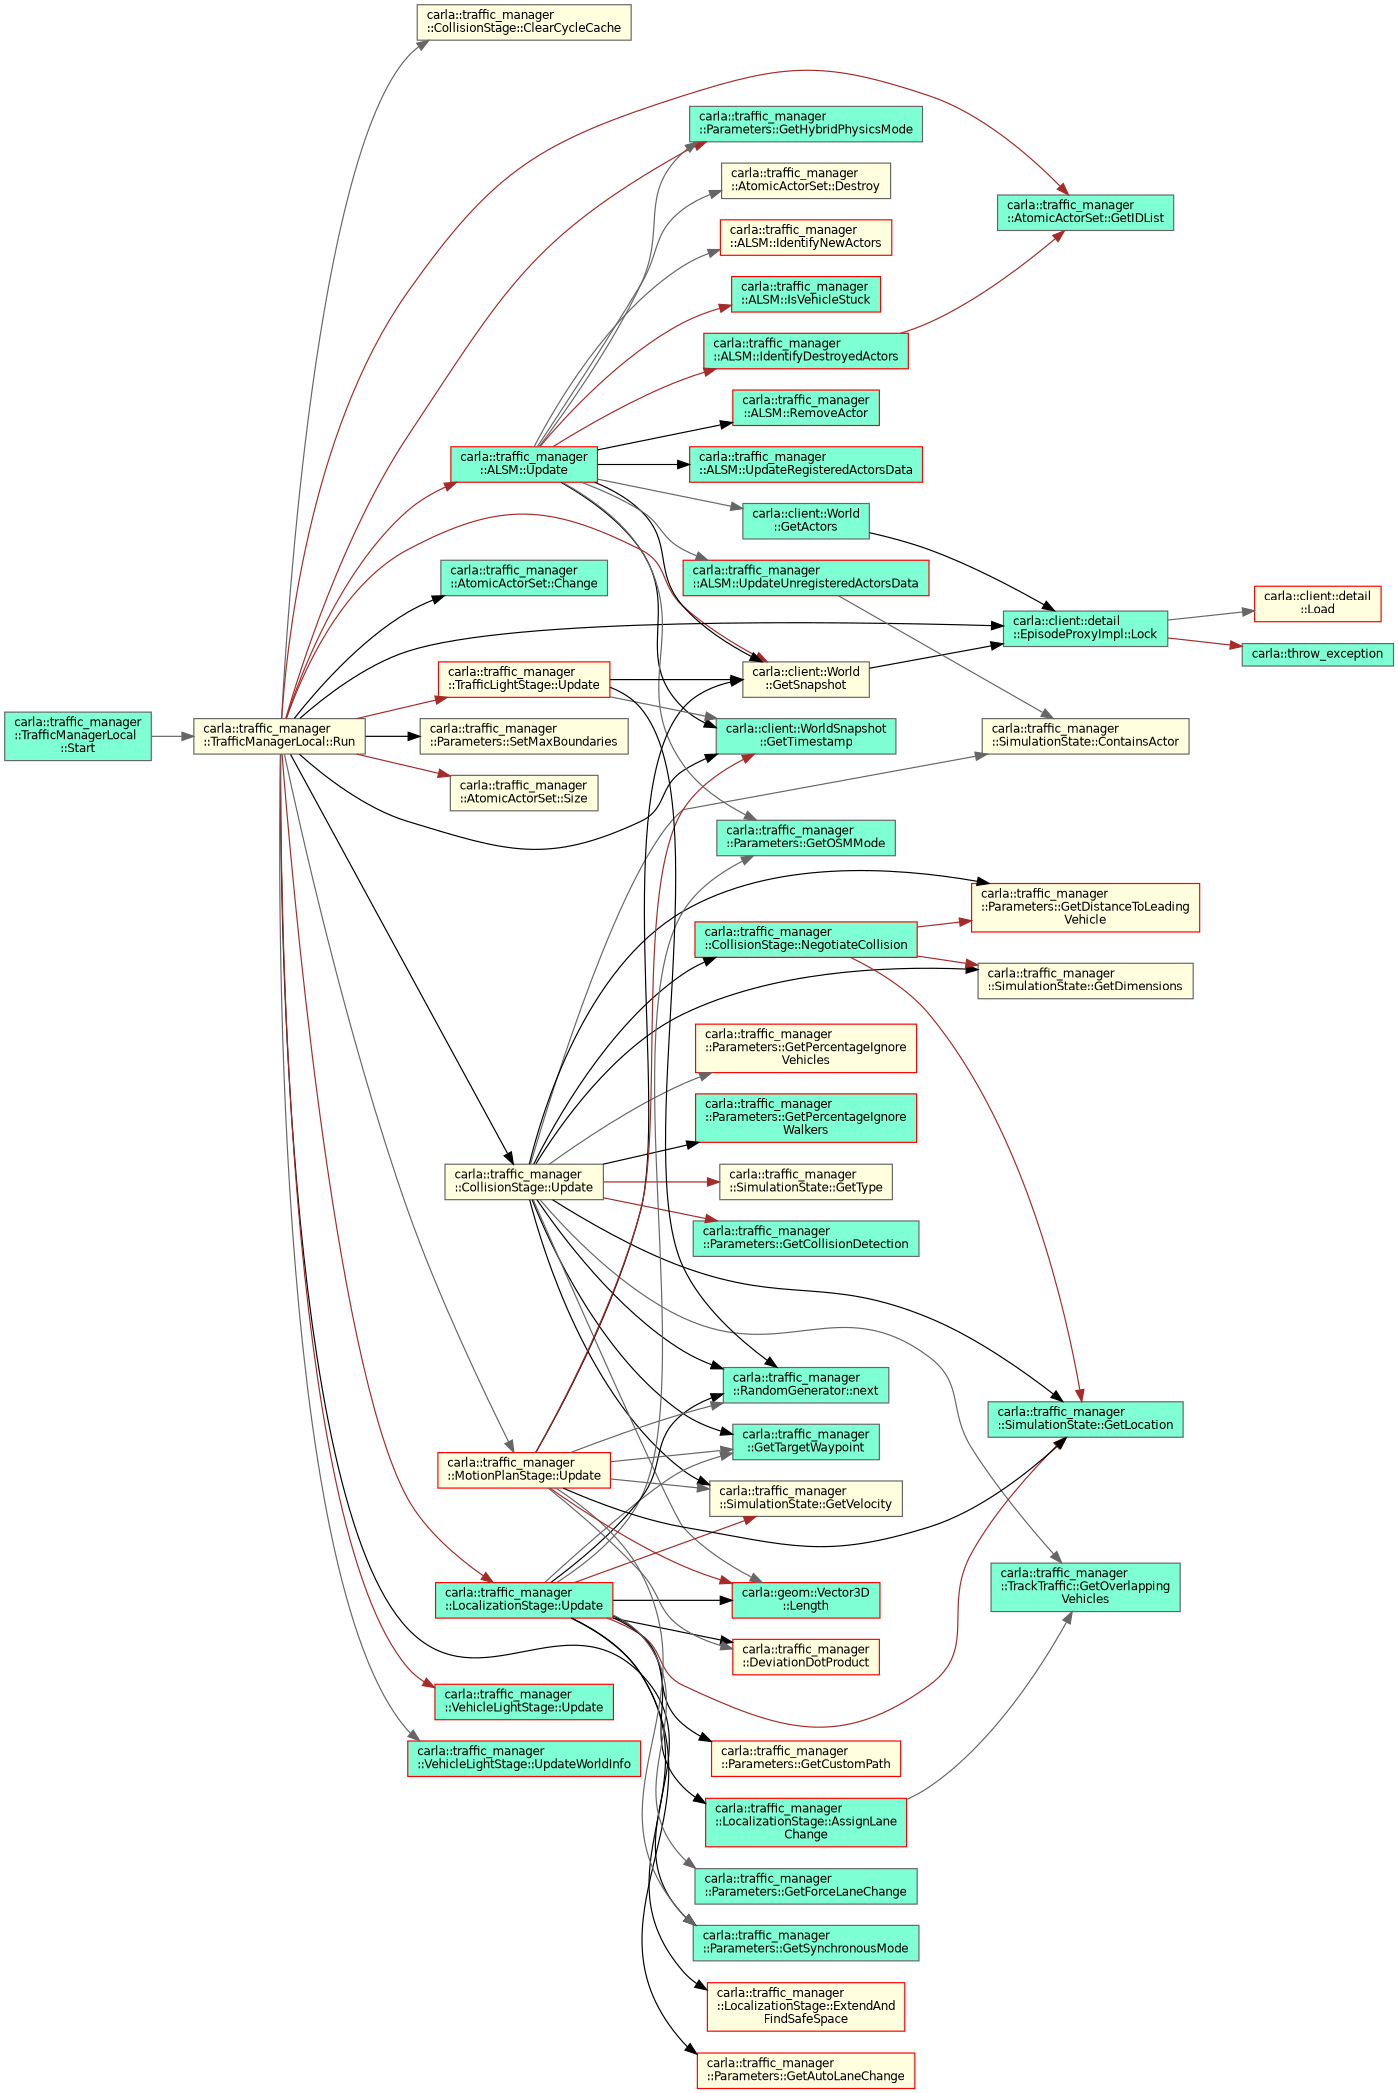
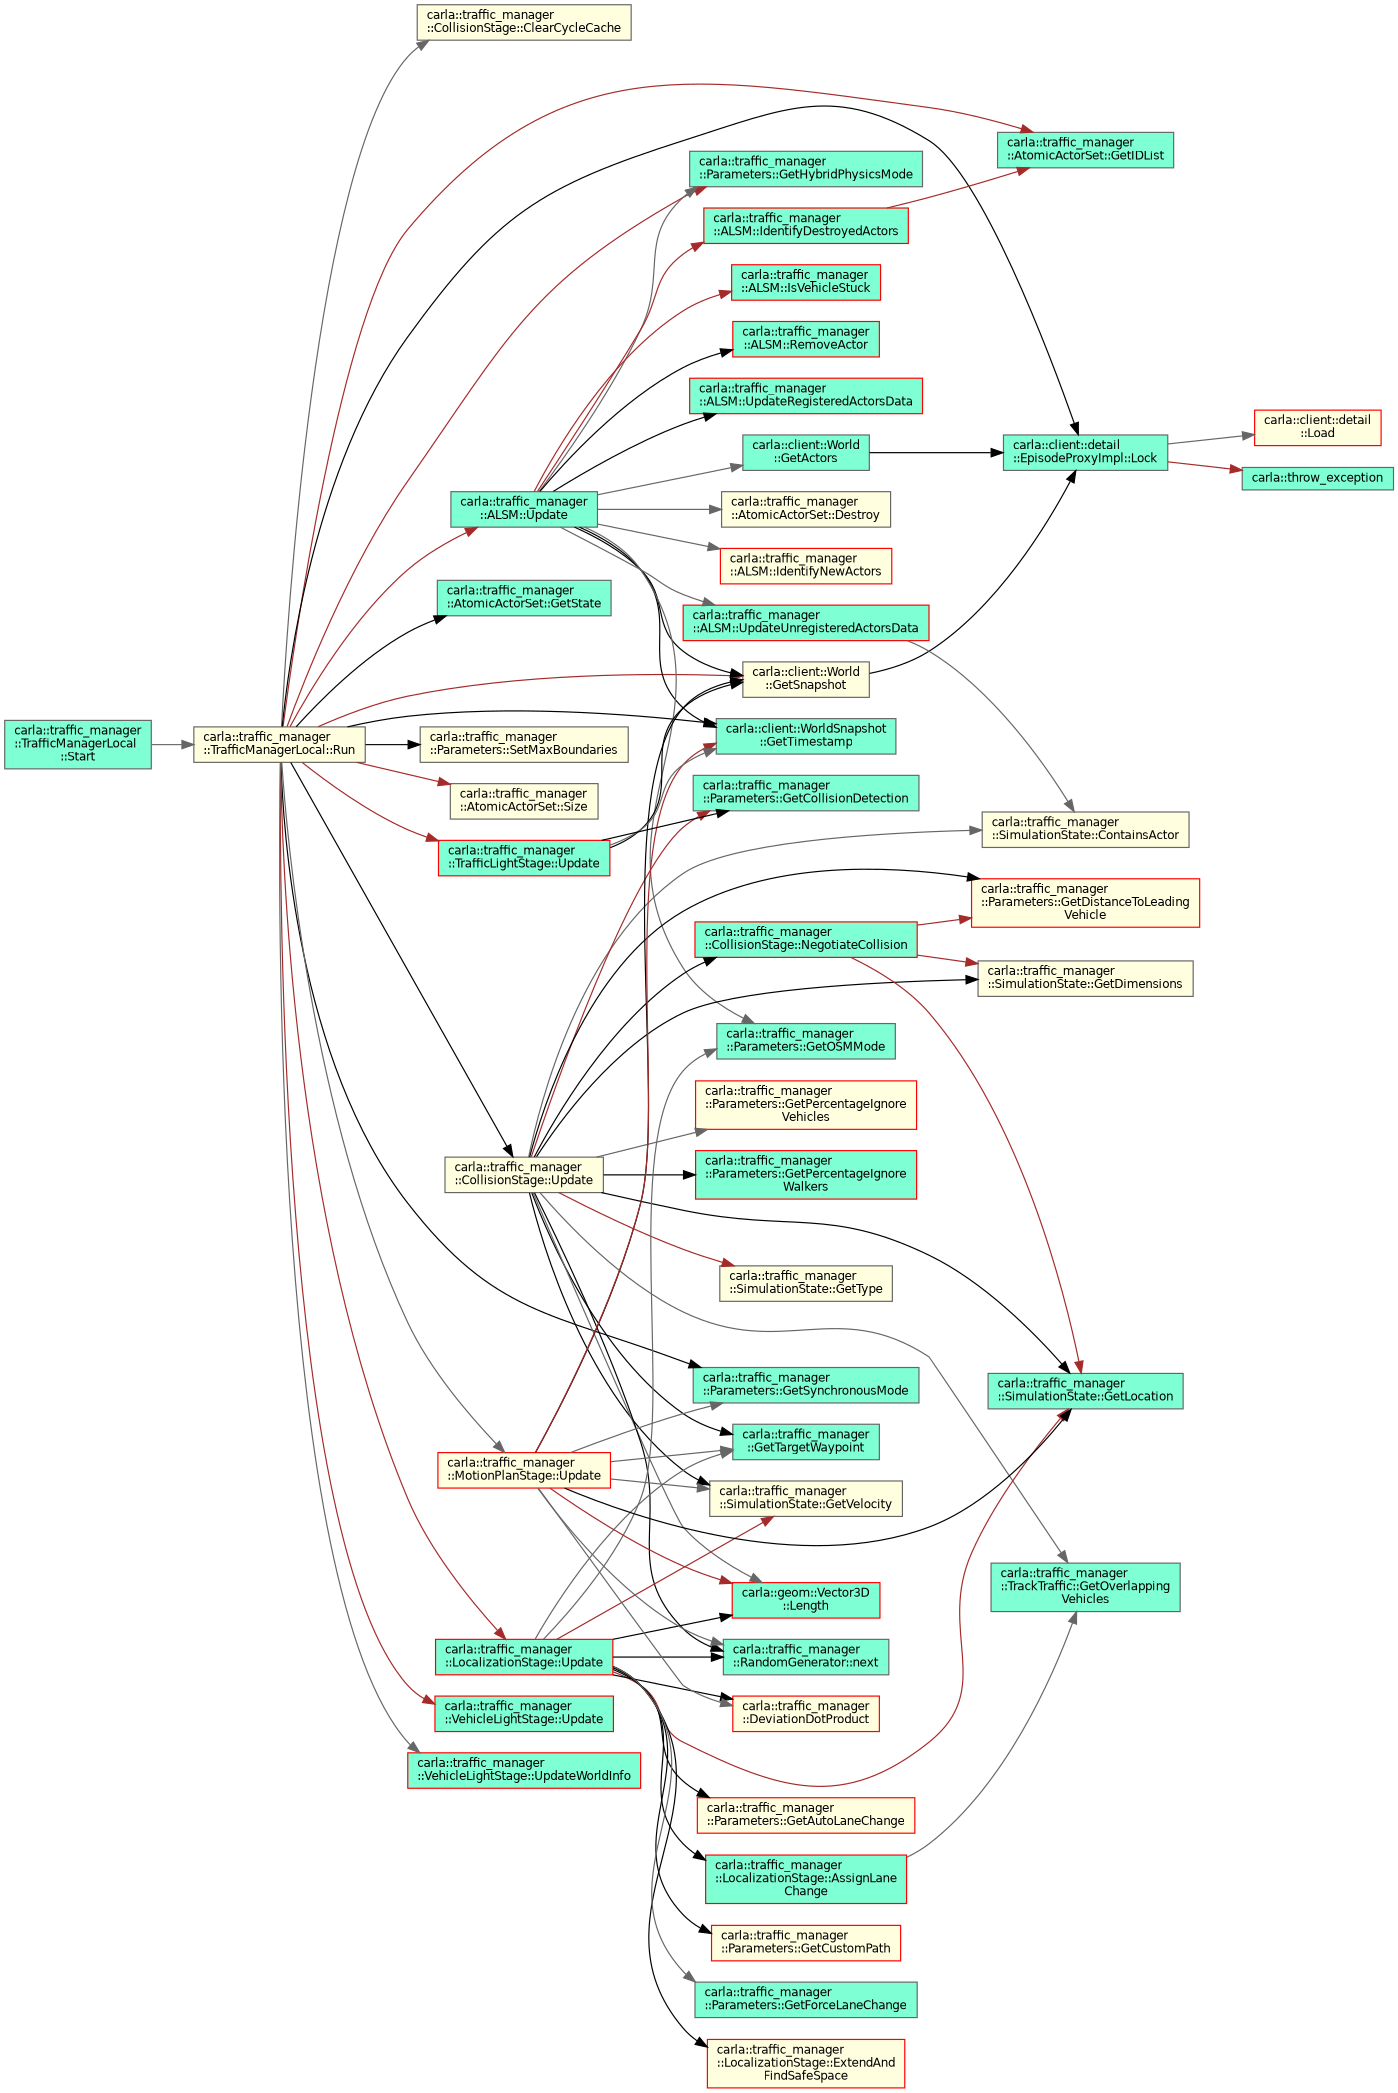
node "carla::traffic_manager ::ALSM::Update": color red -> grey40
node "carla::traffic_manager ::AtomicActorSet::Change": label "carla::traffic_manager ::AtomicActorSet::Change" -> "carla::traffic_manager ::AtomicActorSet::GetState"
node "carla::traffic_manager ::TrafficLightStage::Update": fillcolor lightyellow -> aquamarine
edge "carla::traffic_manager ::TrafficLightStage::Update" -> "carla::traffic_manager ::RandomGenerator::next": now "carla::traffic_manager ::TrafficLightStage::Update" -> "carla::traffic_manager ::Parameters::GetCollisionDetection"
